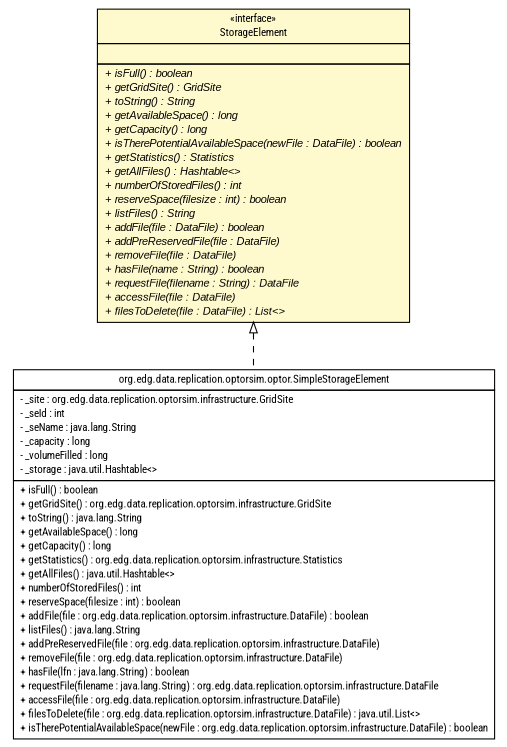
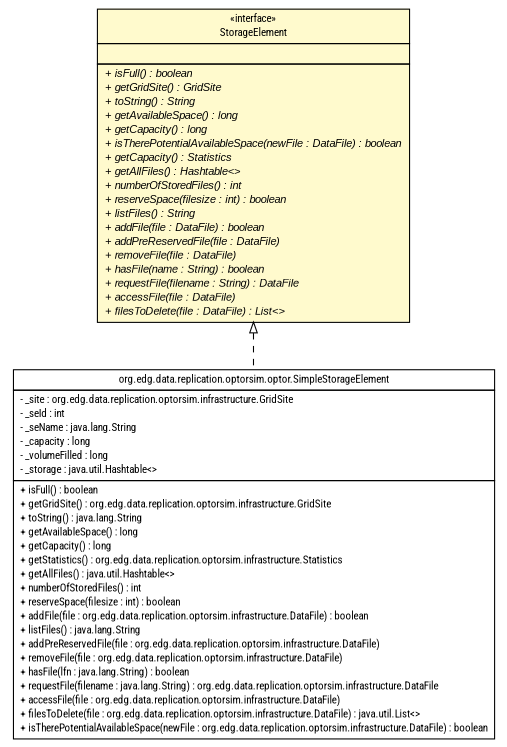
node "StorageElement": text "+ getStatistics() : Statistics" -> "+ getCapacity() : Statistics"
